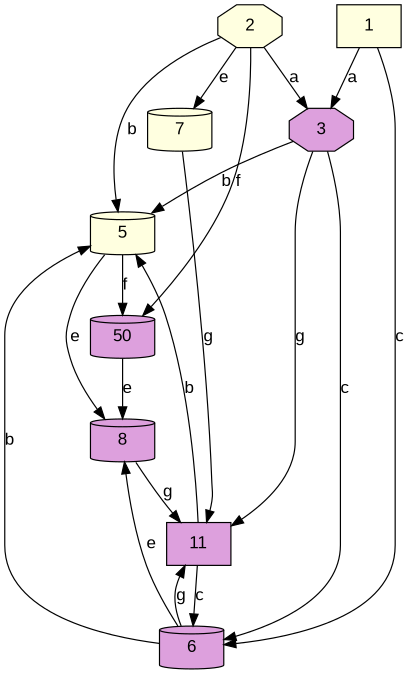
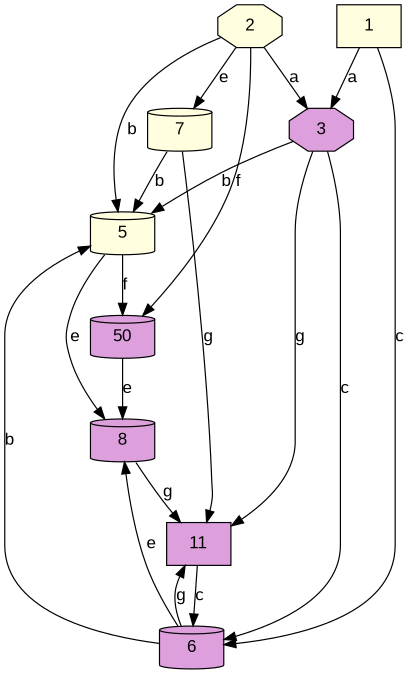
edge "11" -> "5": now "7" -> "5"
